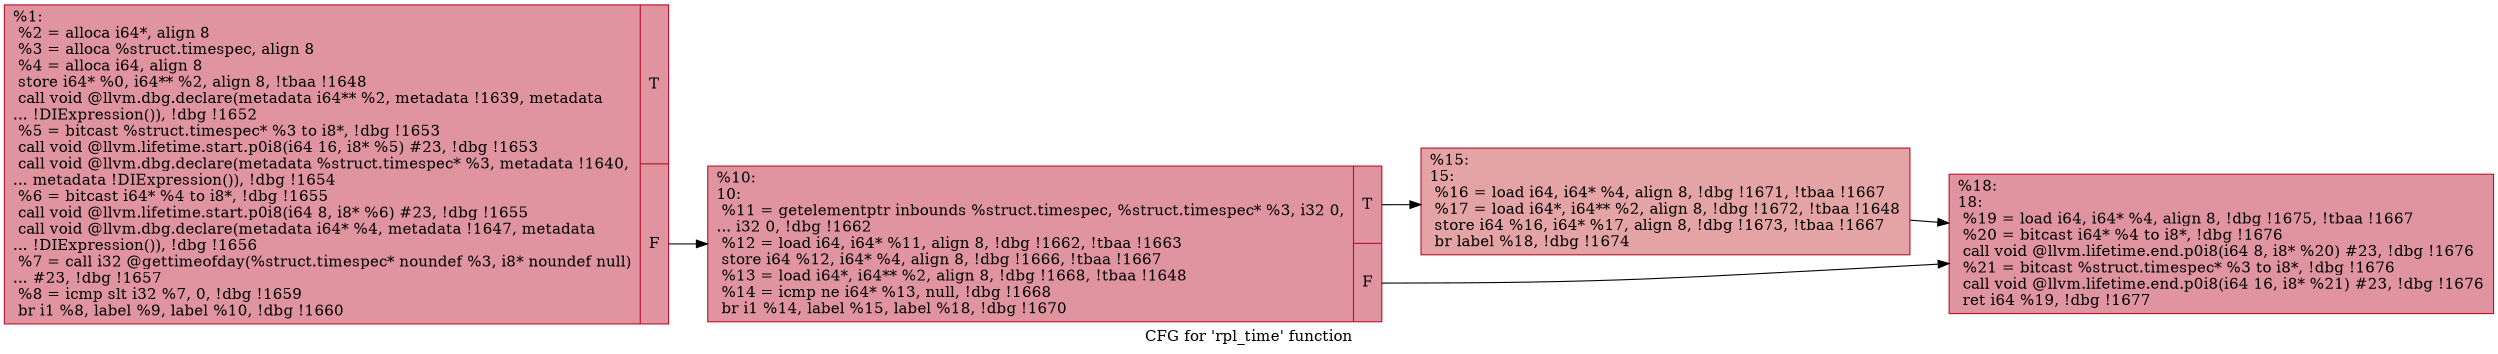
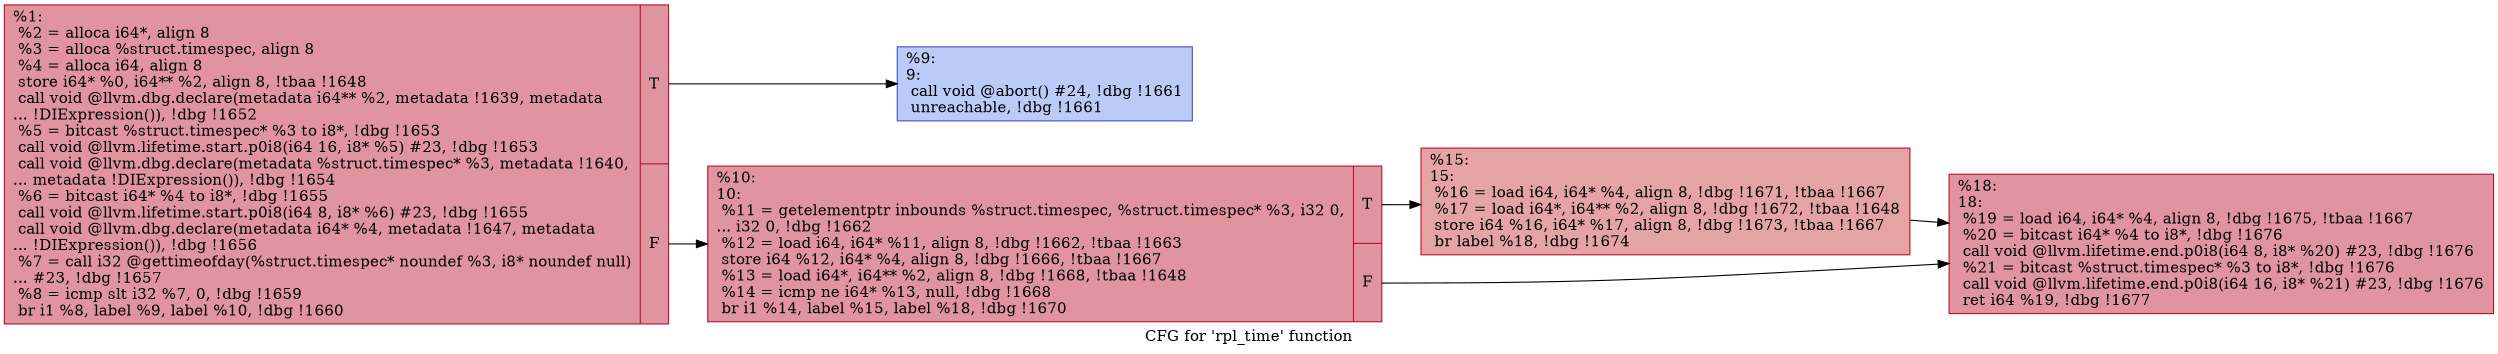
node "%9:": added
